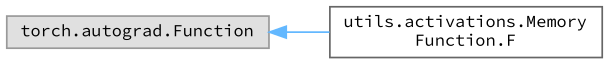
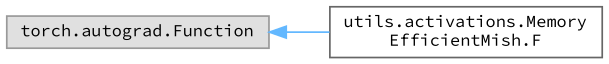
node "utils.activations.Memory Function.F": label "utils.activations.Memory Function.F" -> "utils.activations.Memory EfficientMish.F"
